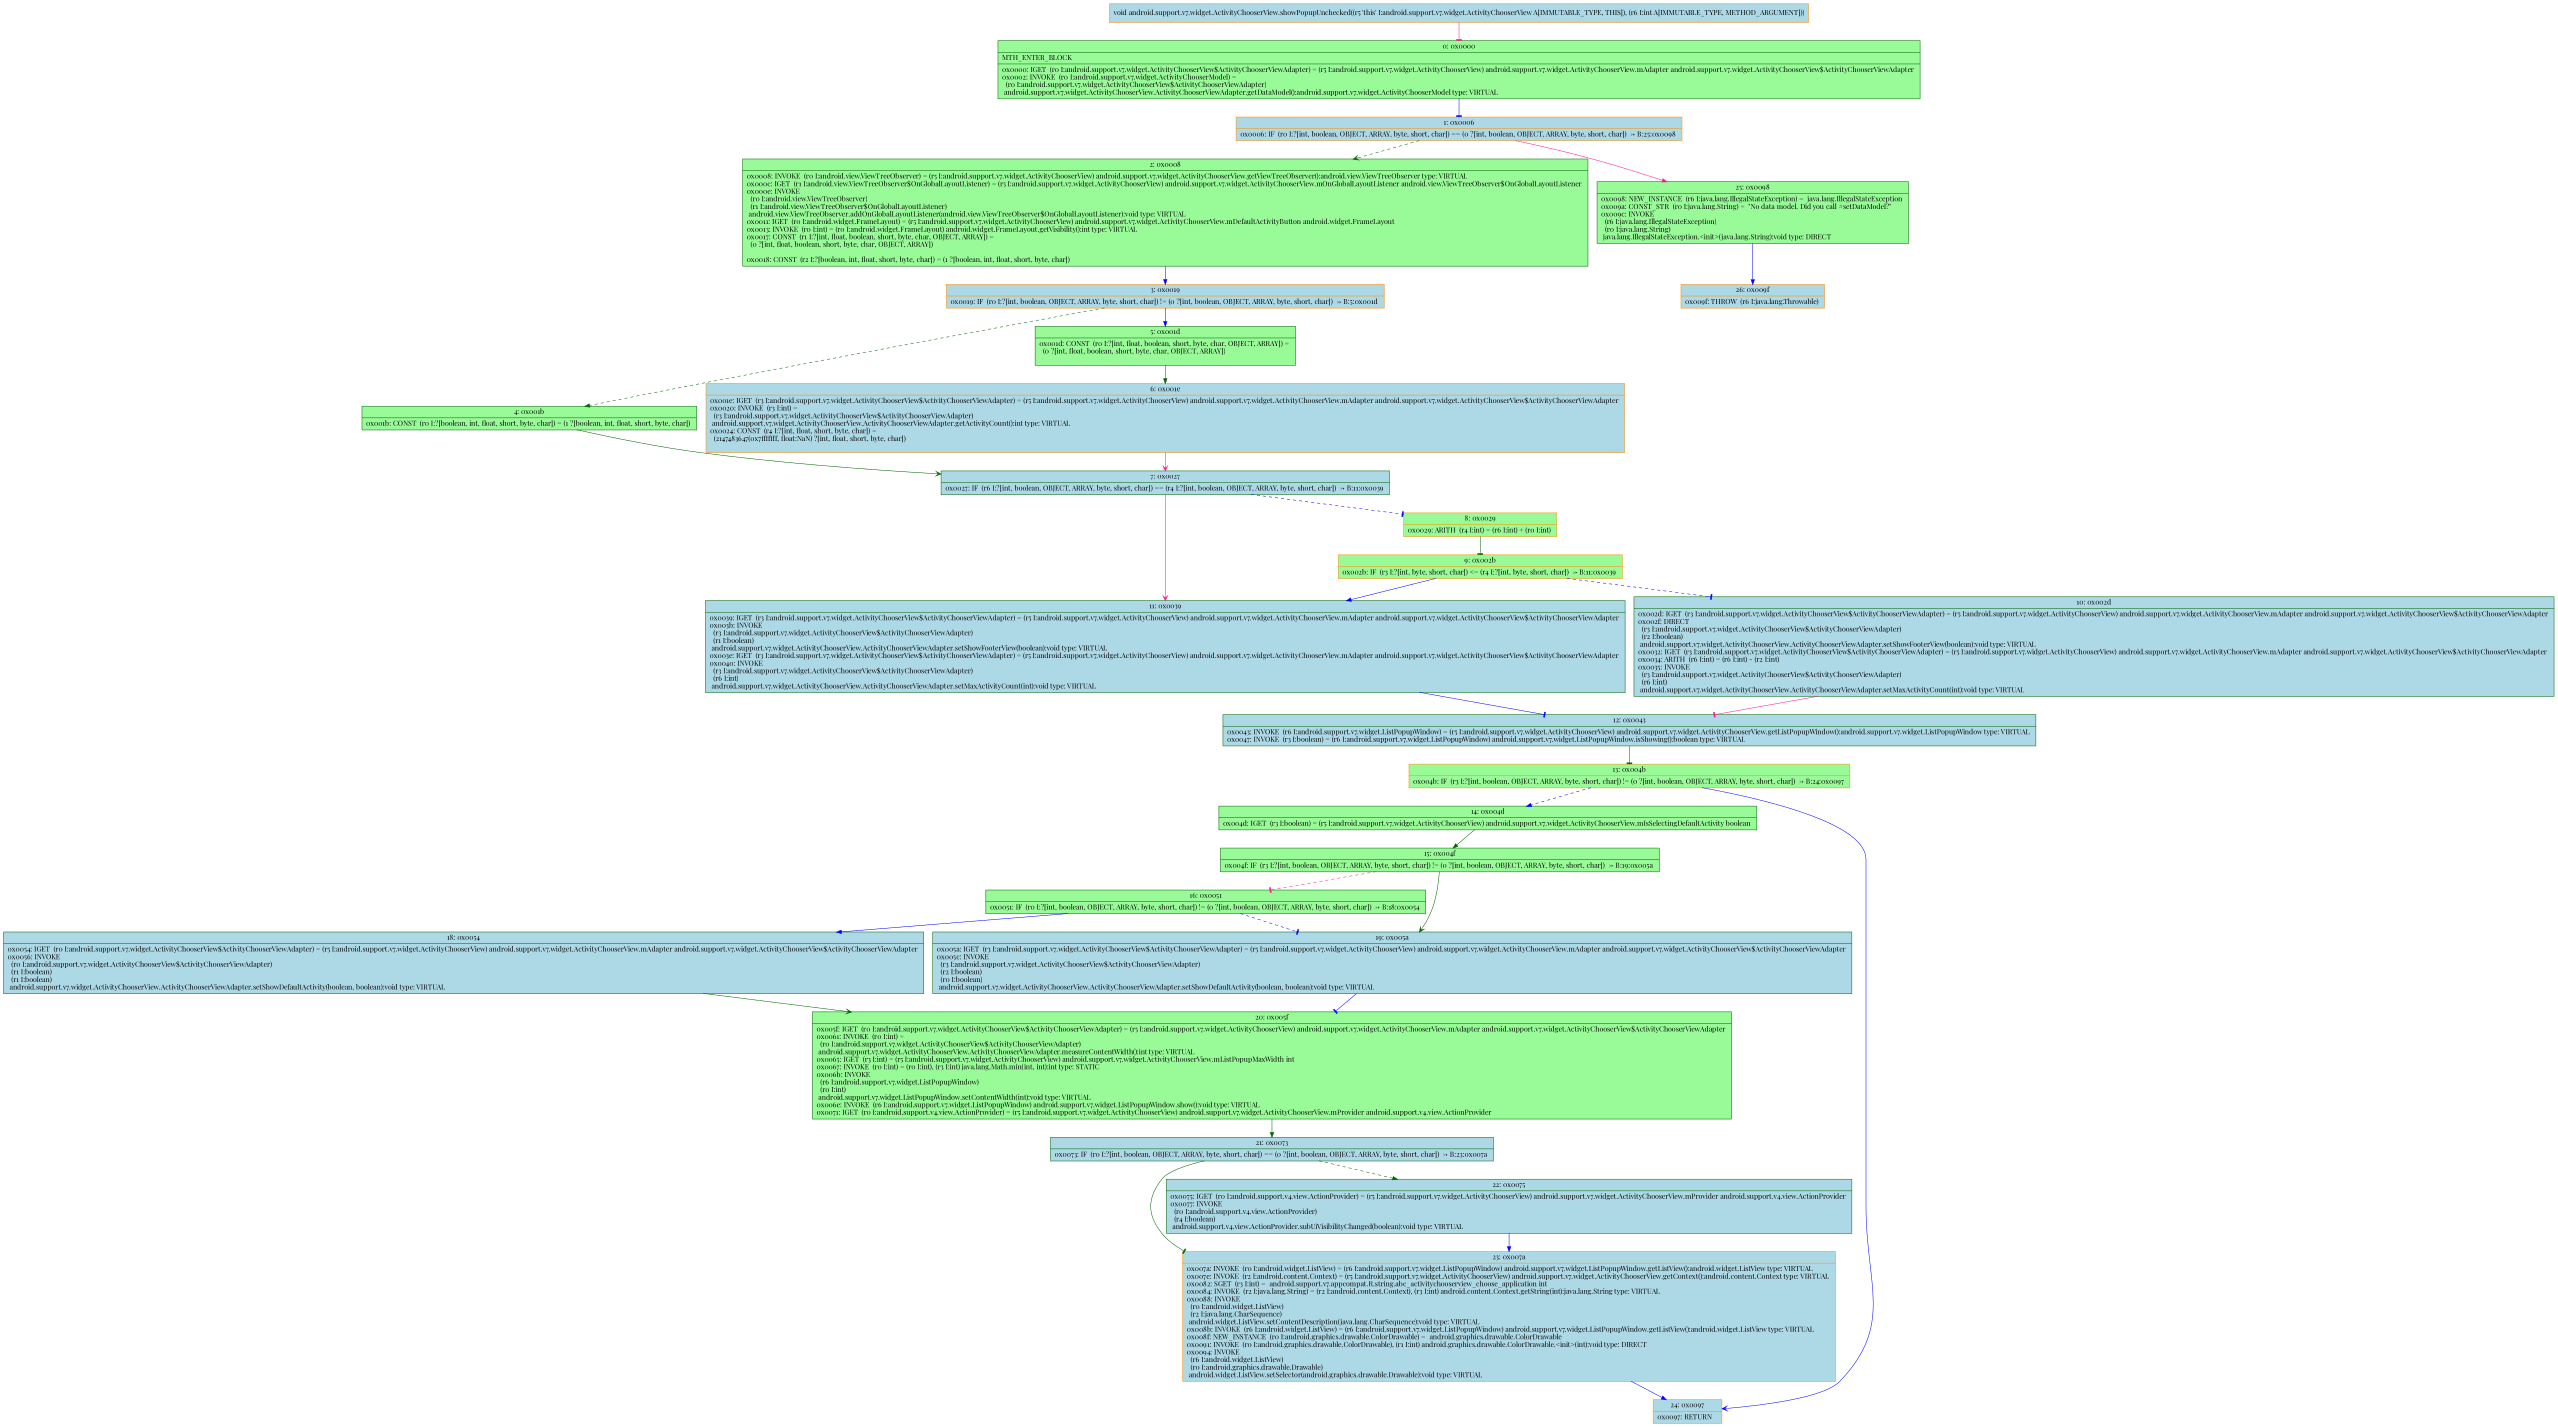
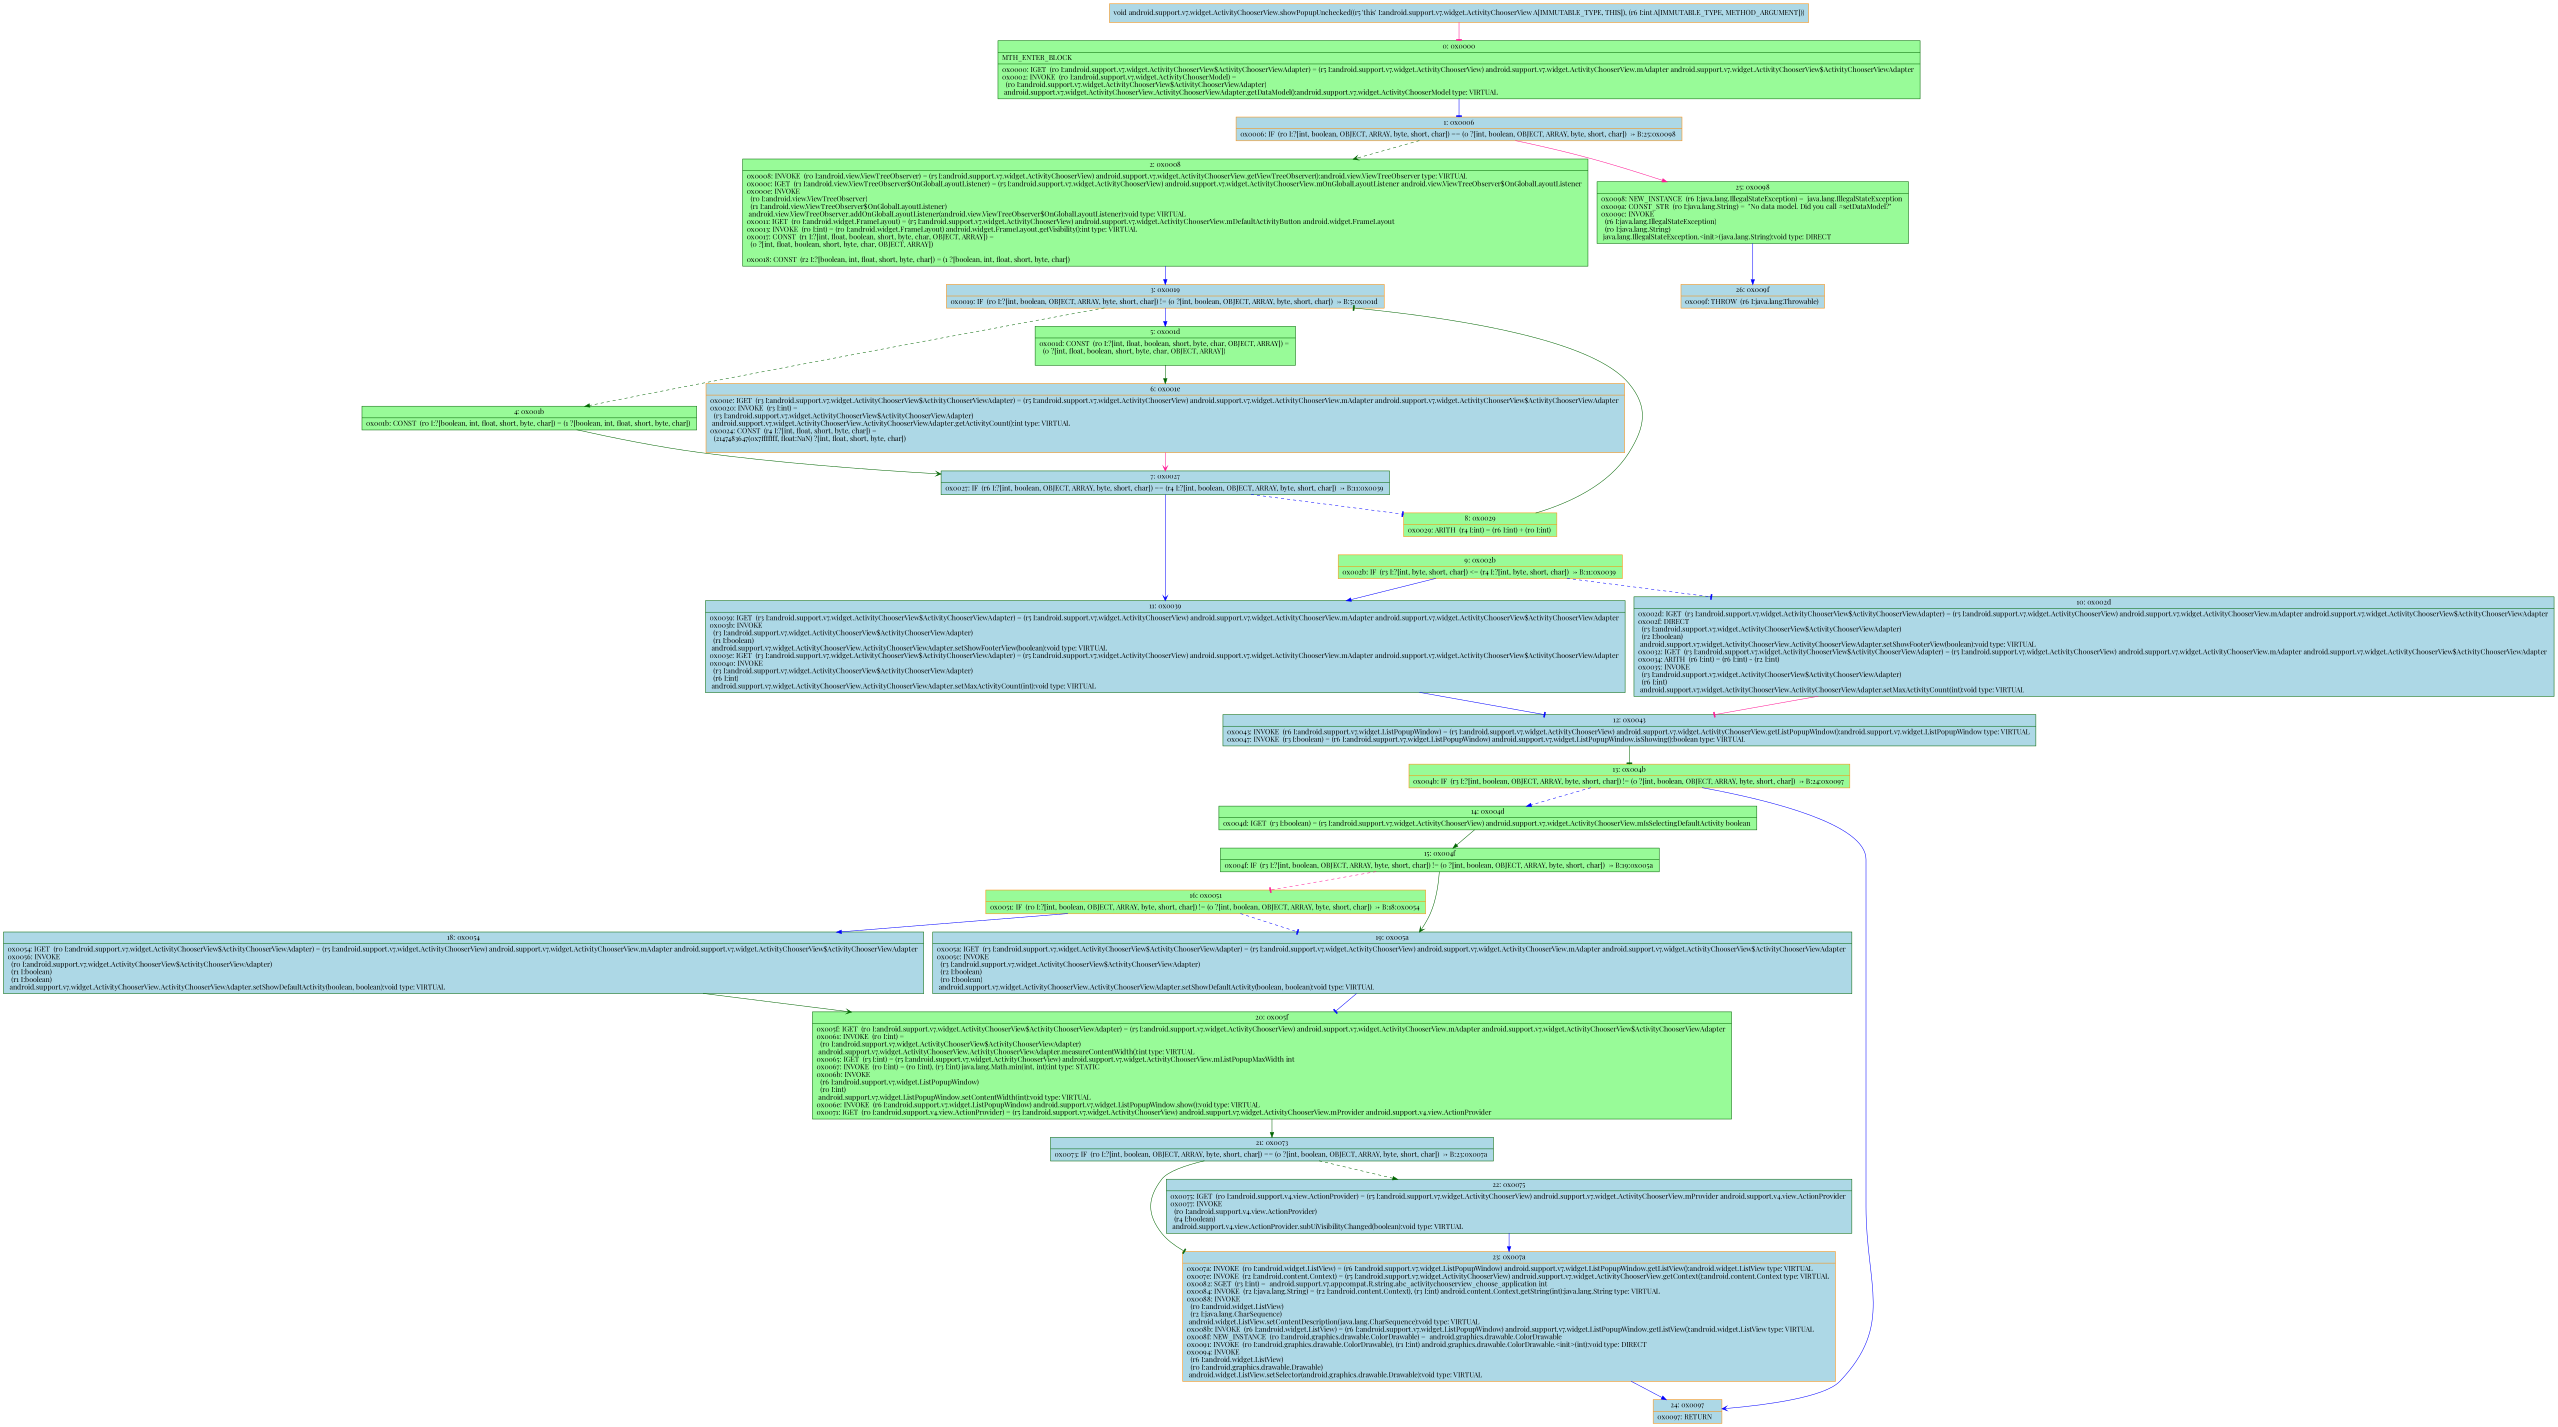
edge "8: 0x0029" -> "9: 0x002b": now "8: 0x0029" -> "3: 0x0019"
edge "7: 0x0027" -> "11: 0x0039": color deeppink -> blue
node "16: 0x0051": color darkgreen -> darkorange
